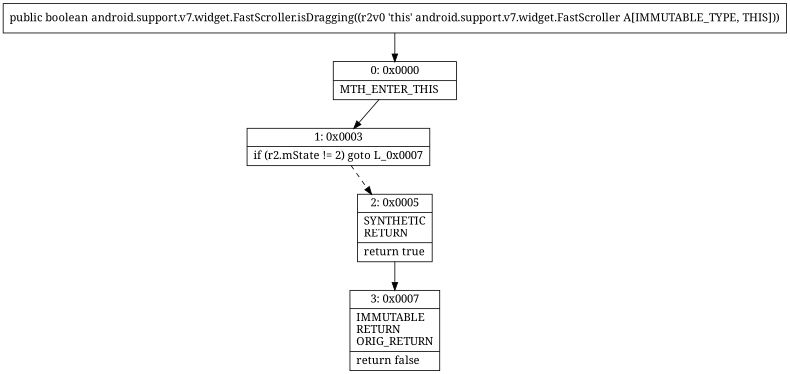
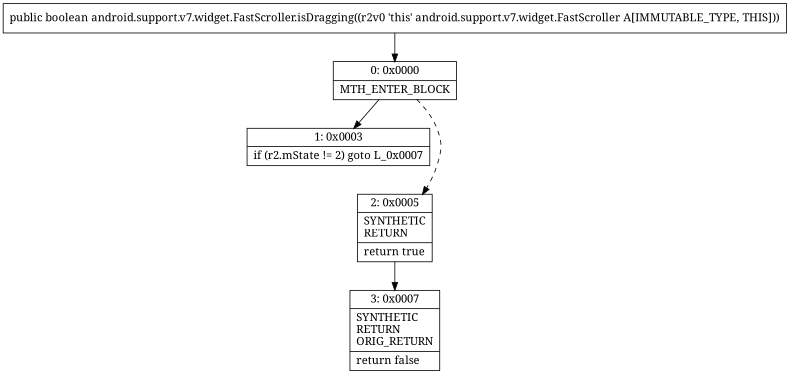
node "0: 0x0000": text "MTH_ENTER_THIS" -> "MTH_ENTER_BLOCK"
edge "1: 0x0003" -> "2: 0x0005": now "0: 0x0000" -> "2: 0x0005"
node "3: 0x0007": text "IMMUTABLE" -> "SYNTHETIC"
